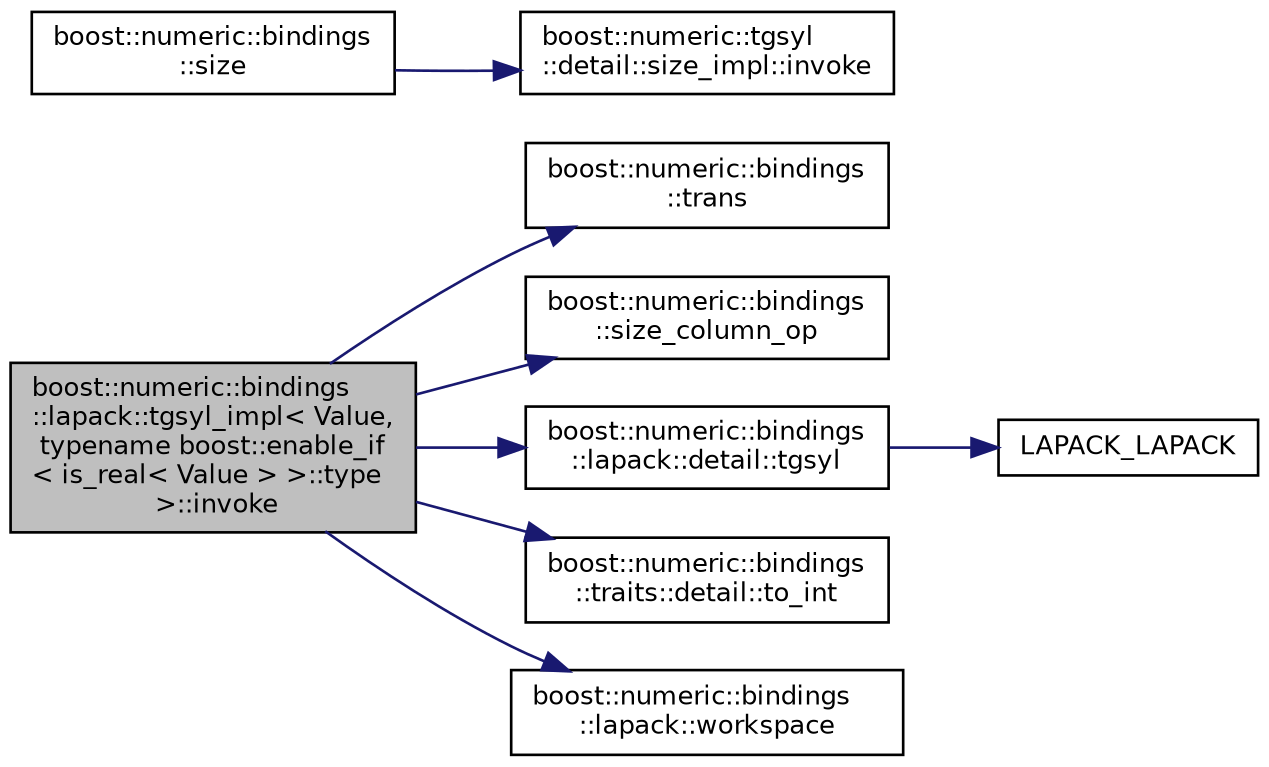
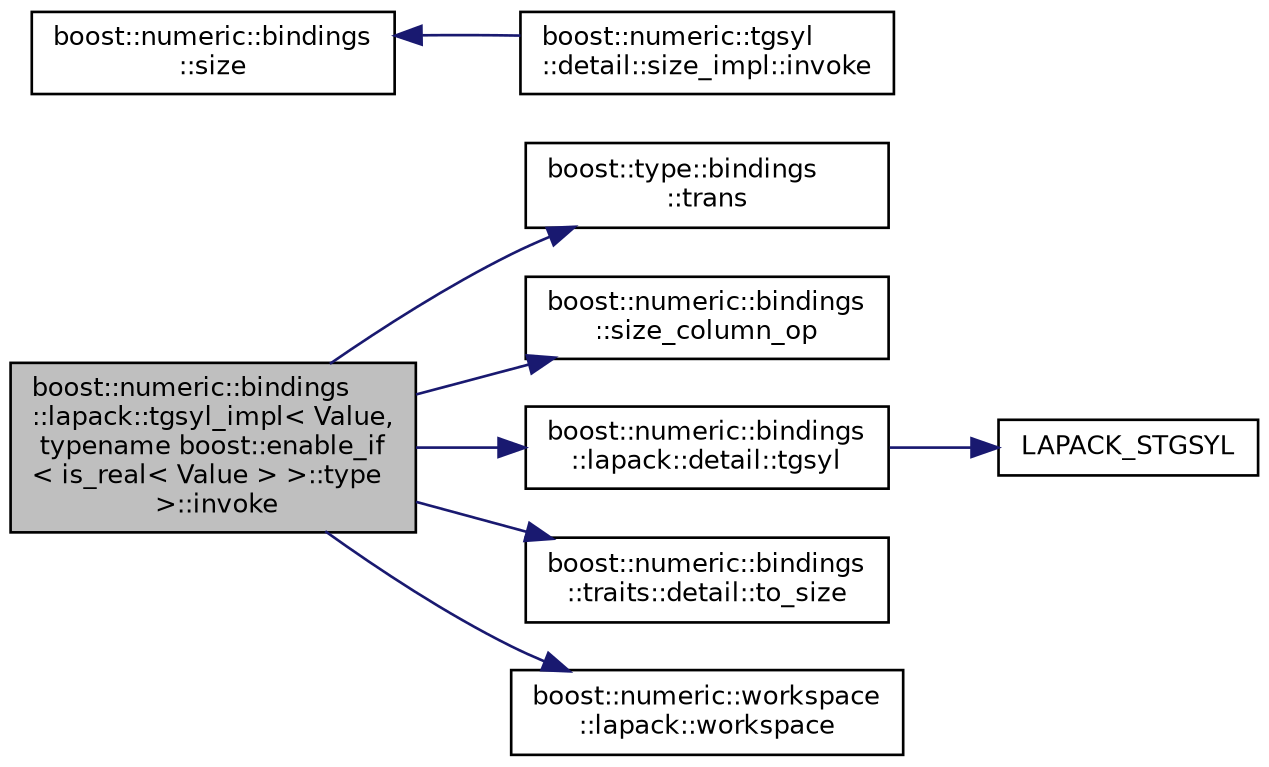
edge "boost::numeric::bindings ::size" -> "boost::numeric::tgsyl ::detail::size_impl::invoke": reversed
node "boost::numeric::bindings ::trans": label "boost::numeric::bindings ::trans" -> "boost::type::bindings ::trans"
node "LAPACK_LAPACK": label "LAPACK_LAPACK" -> "LAPACK_STGSYL"
node "boost::numeric::bindings ::traits::detail::to_int": label "boost::numeric::bindings ::traits::detail::to_int" -> "boost::numeric::bindings ::traits::detail::to_size"
node "boost::numeric::bindings ::lapack::workspace": label "boost::numeric::bindings ::lapack::workspace" -> "boost::numeric::workspace ::lapack::workspace"
